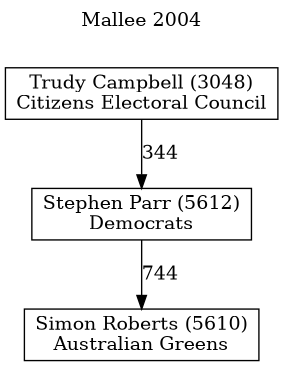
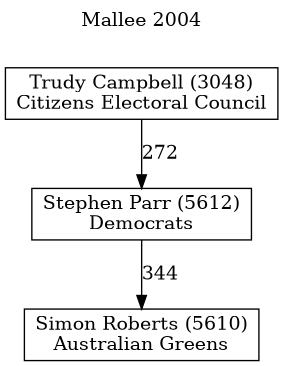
edge "Trudy Campbell (3048) Citizens Electoral Council" -> "Stephen Parr (5612) Democrats": label "344" -> "272"
edge "Stephen Parr (5612) Democrats" -> "Simon Roberts (5610) Australian Greens": label "744" -> "344"
